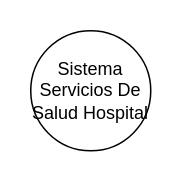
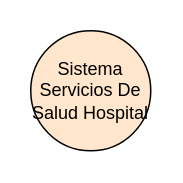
node "Sistema Servicios De Salud Hospital": fillcolor #ffffff -> #ffe6cc
